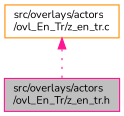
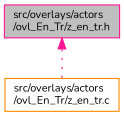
edge "src/overlays/actors /ovl_En_Tr/z_en_tr.h" -> "src/overlays/actors /ovl_En_Tr/z_en_tr.c": reversed
